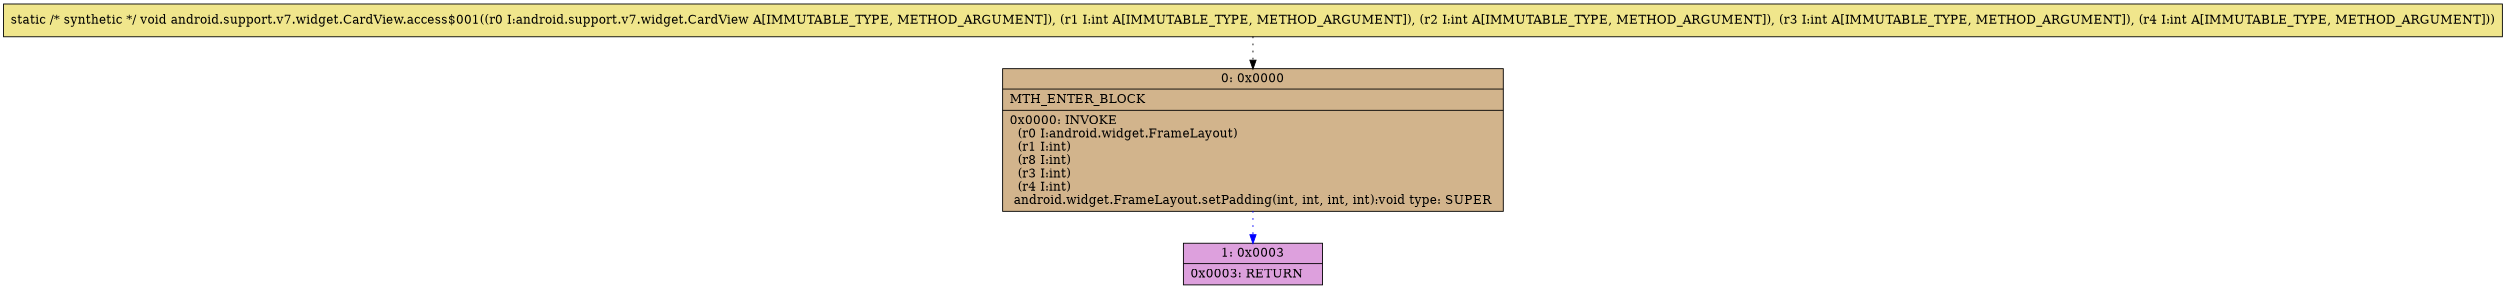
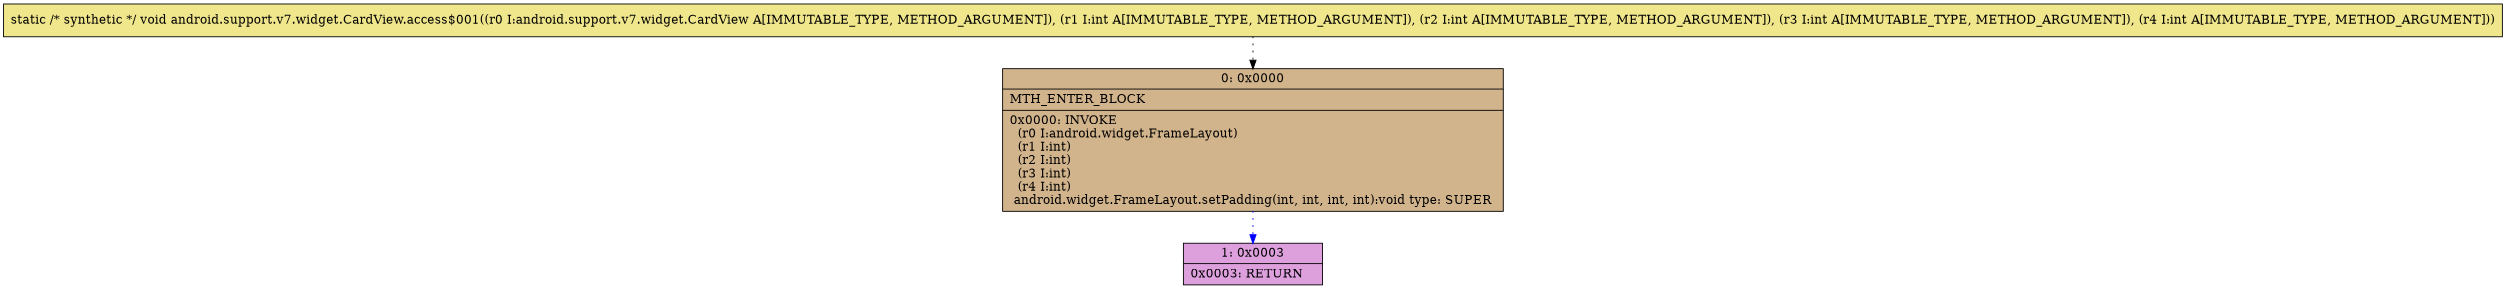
node "0: 0x0000": text "(r8 I:int)" -> "(r2 I:int)"
